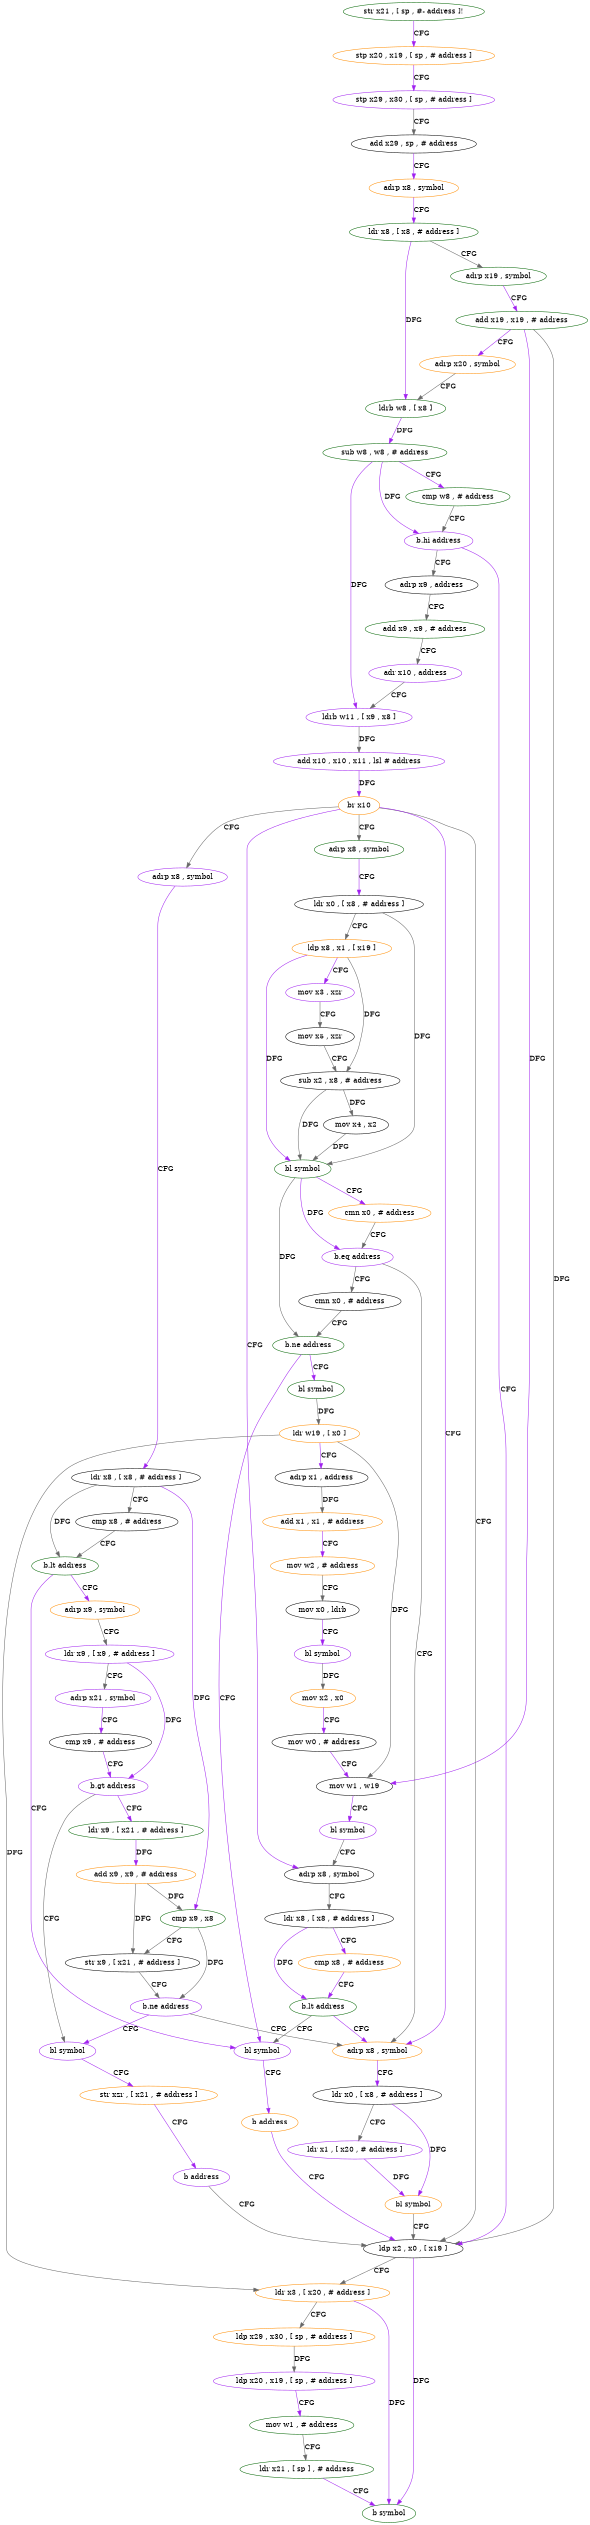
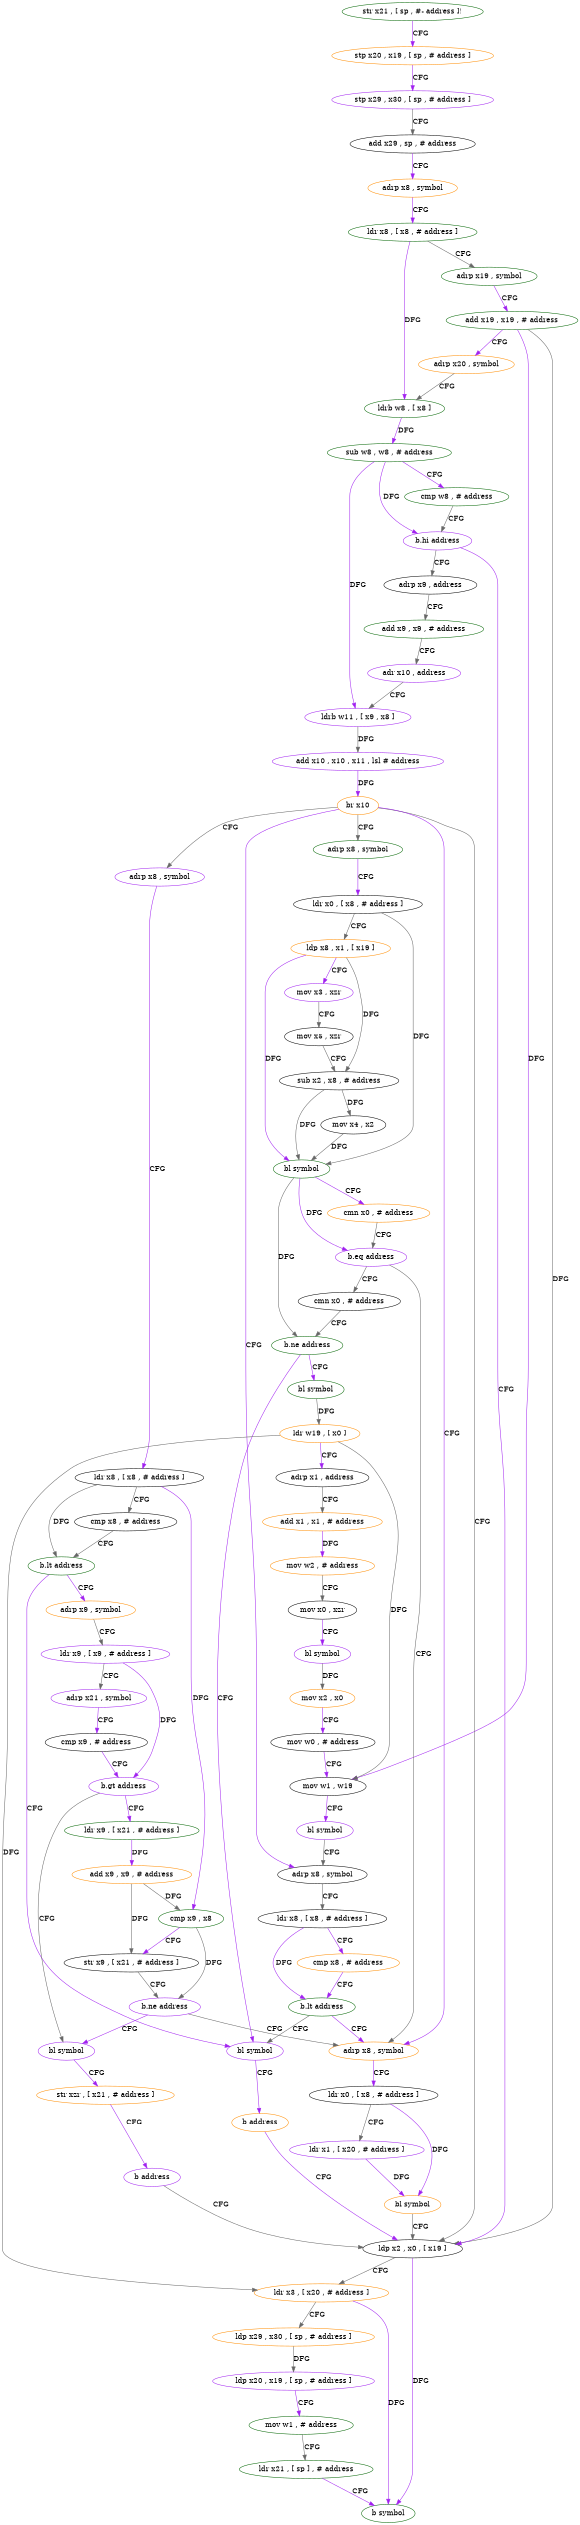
edge "adrp x1 , address" -> "add x1 , x1 , # address": label "DFG" -> "CFG"
edge "add x1 , x1 , # address" -> "mov w2 , # address": label "CFG" -> "DFG"
node "mov x0 , ldrb": label "mov x0 , ldrb" -> "mov x0 , xzr"
edge "cmp x9 , x8" -> "str x9 , [ x21 , # address ]": color gray40 -> purple
